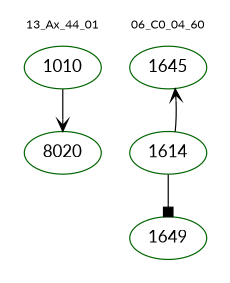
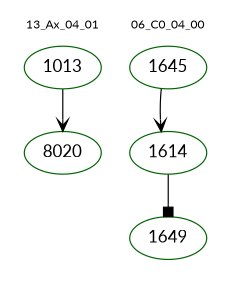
cluster "13_Ax_44_01": label "13_Ax_44_01" -> "13_Ax_04_01"
cluster "06_C0_04_60": label "06_C0_04_60" -> "06_C0_04_00"
node "1010": label "1010" -> "1013"
edge "1614" -> "1645": reversed
